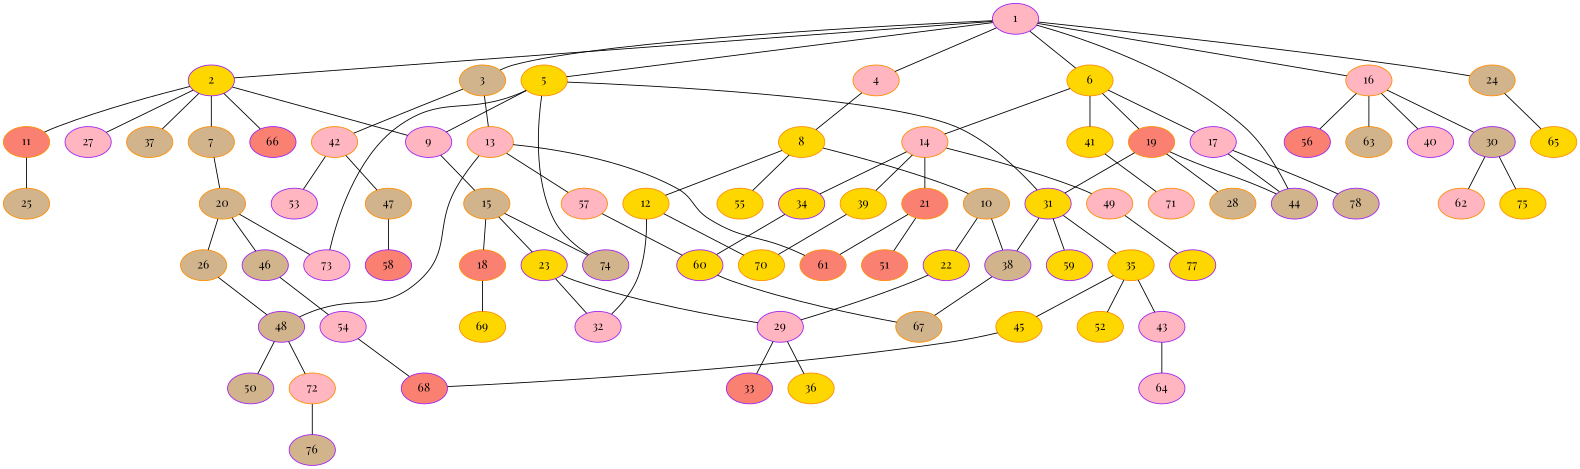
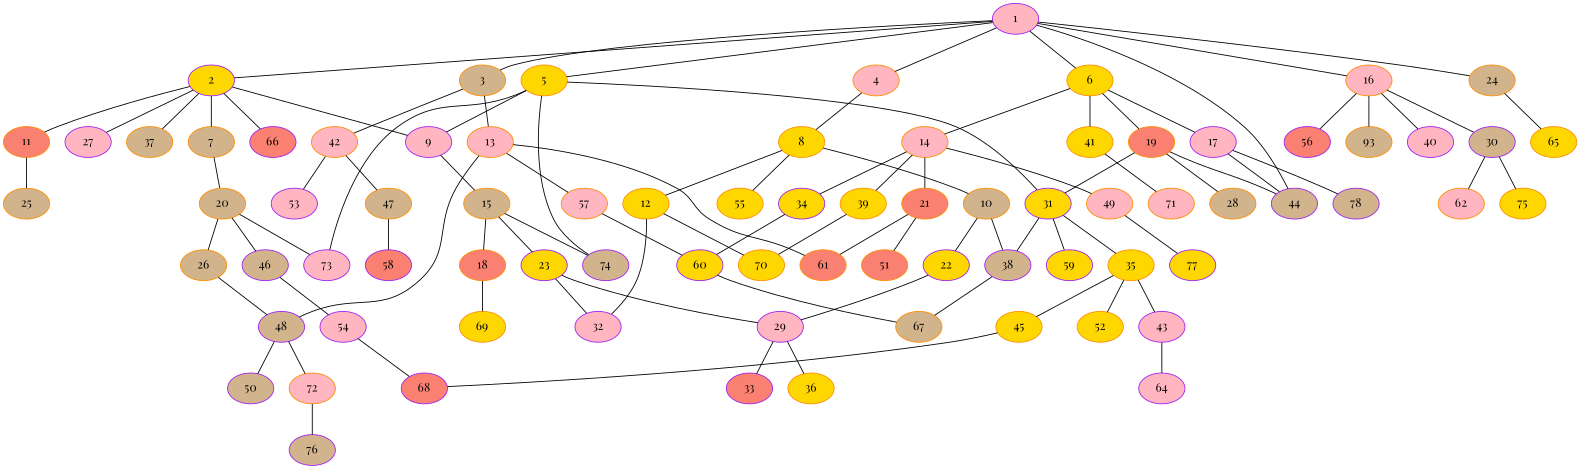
node "63": label "63" -> "93"
